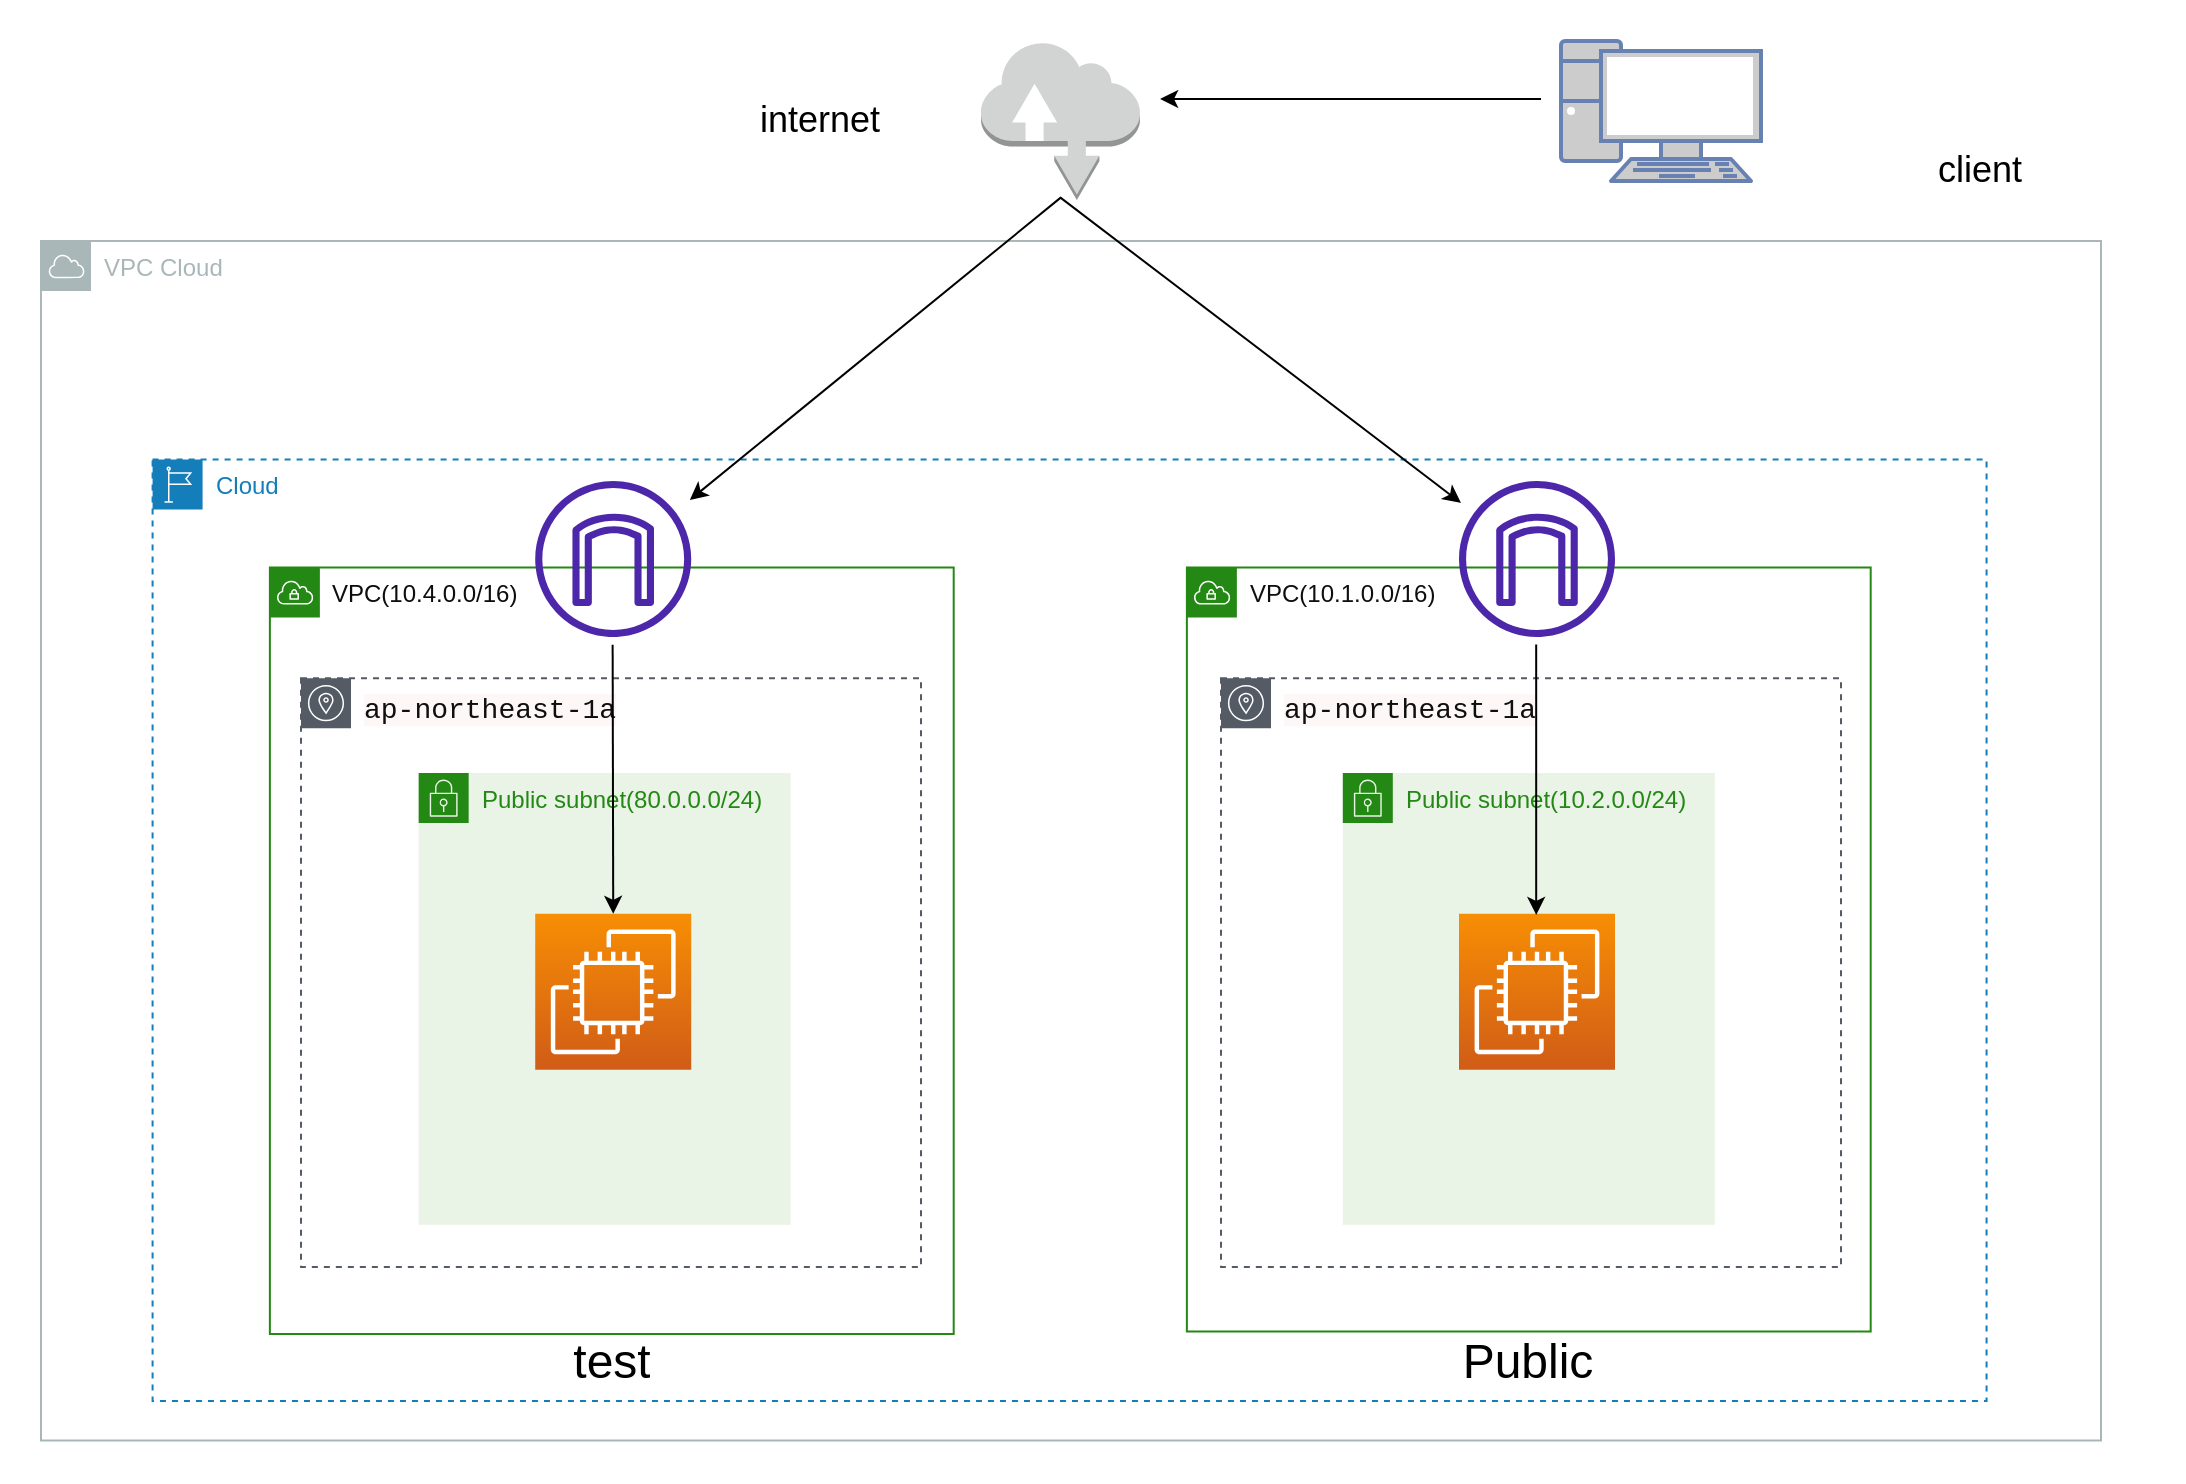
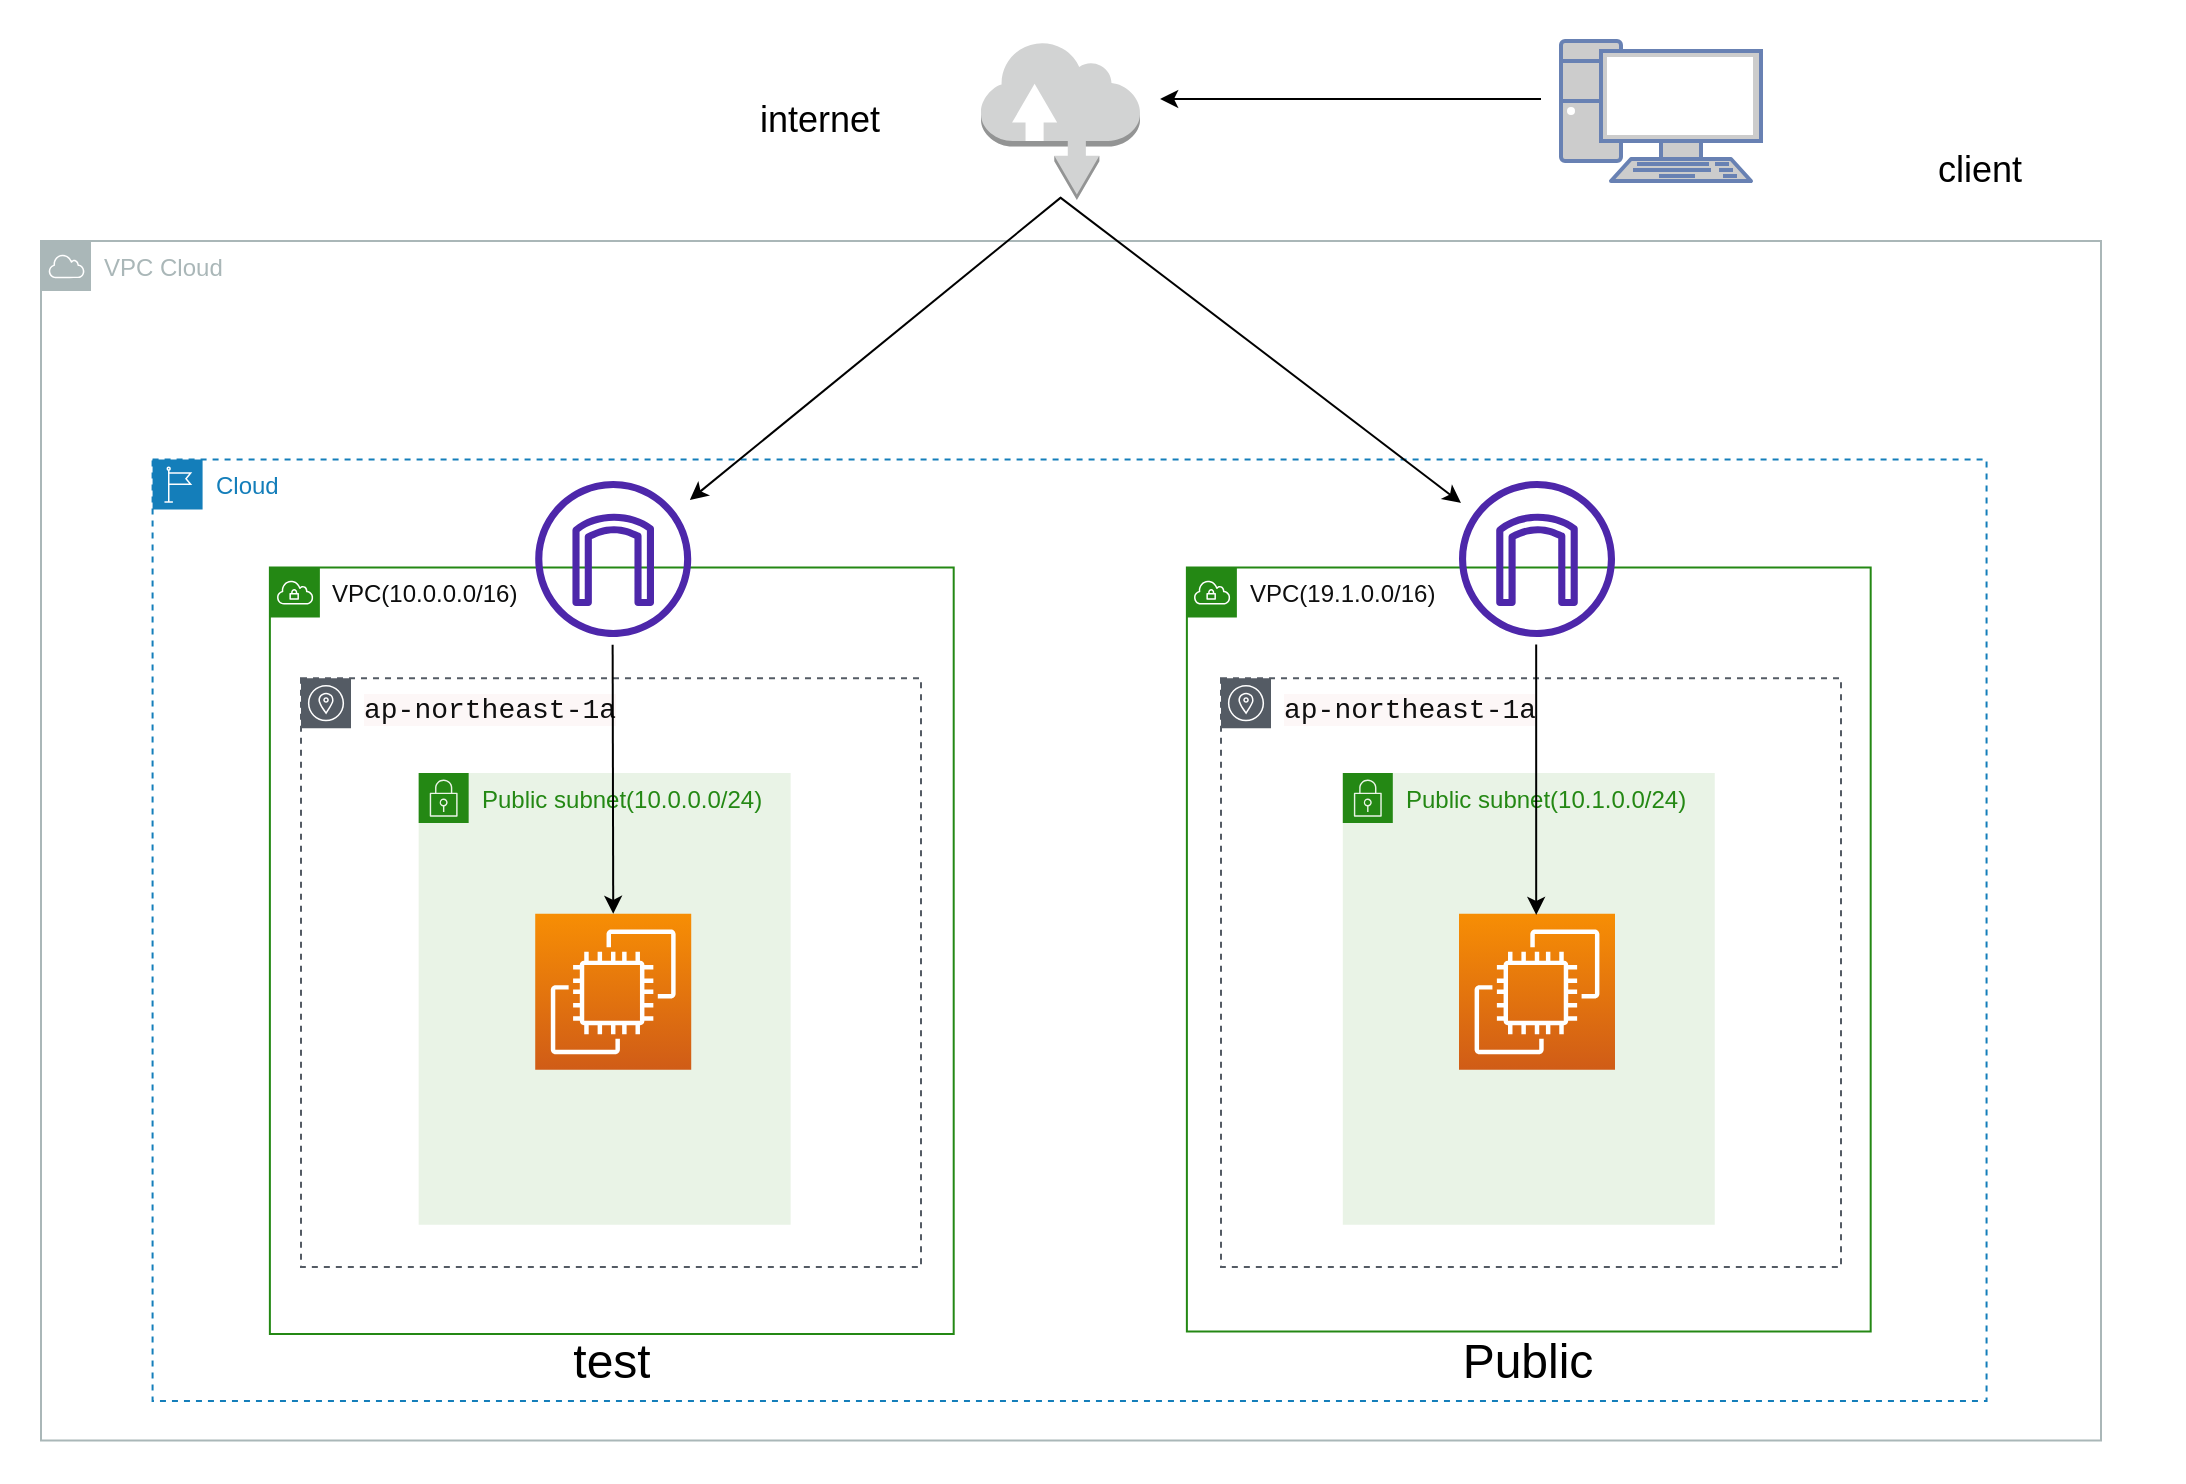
node "VPC(10.4.0.0/16)": label "VPC(10.4.0.0/16)" -> "VPC(10.0.0.0/16)"
node "VPC(10.1.0.0/16)": label "VPC(10.1.0.0/16)" -> "VPC(19.1.0.0/16)"
node "Public subnet(80.0.0.0/24)": label "Public subnet(80.0.0.0/24)" -> "Public subnet(10.0.0.0/24)"
node "Public subnet(10.2.0.0/24)": label "Public subnet(10.2.0.0/24)" -> "Public subnet(10.1.0.0/24)"
